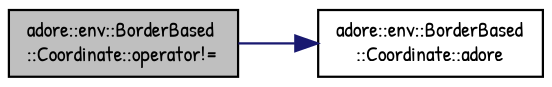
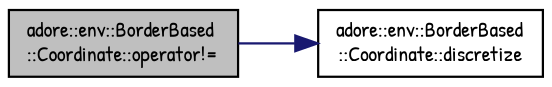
node "adore::env::BorderBased ::Coordinate::adore": label "adore::env::BorderBased ::Coordinate::adore" -> "adore::env::BorderBased ::Coordinate::discretize"
